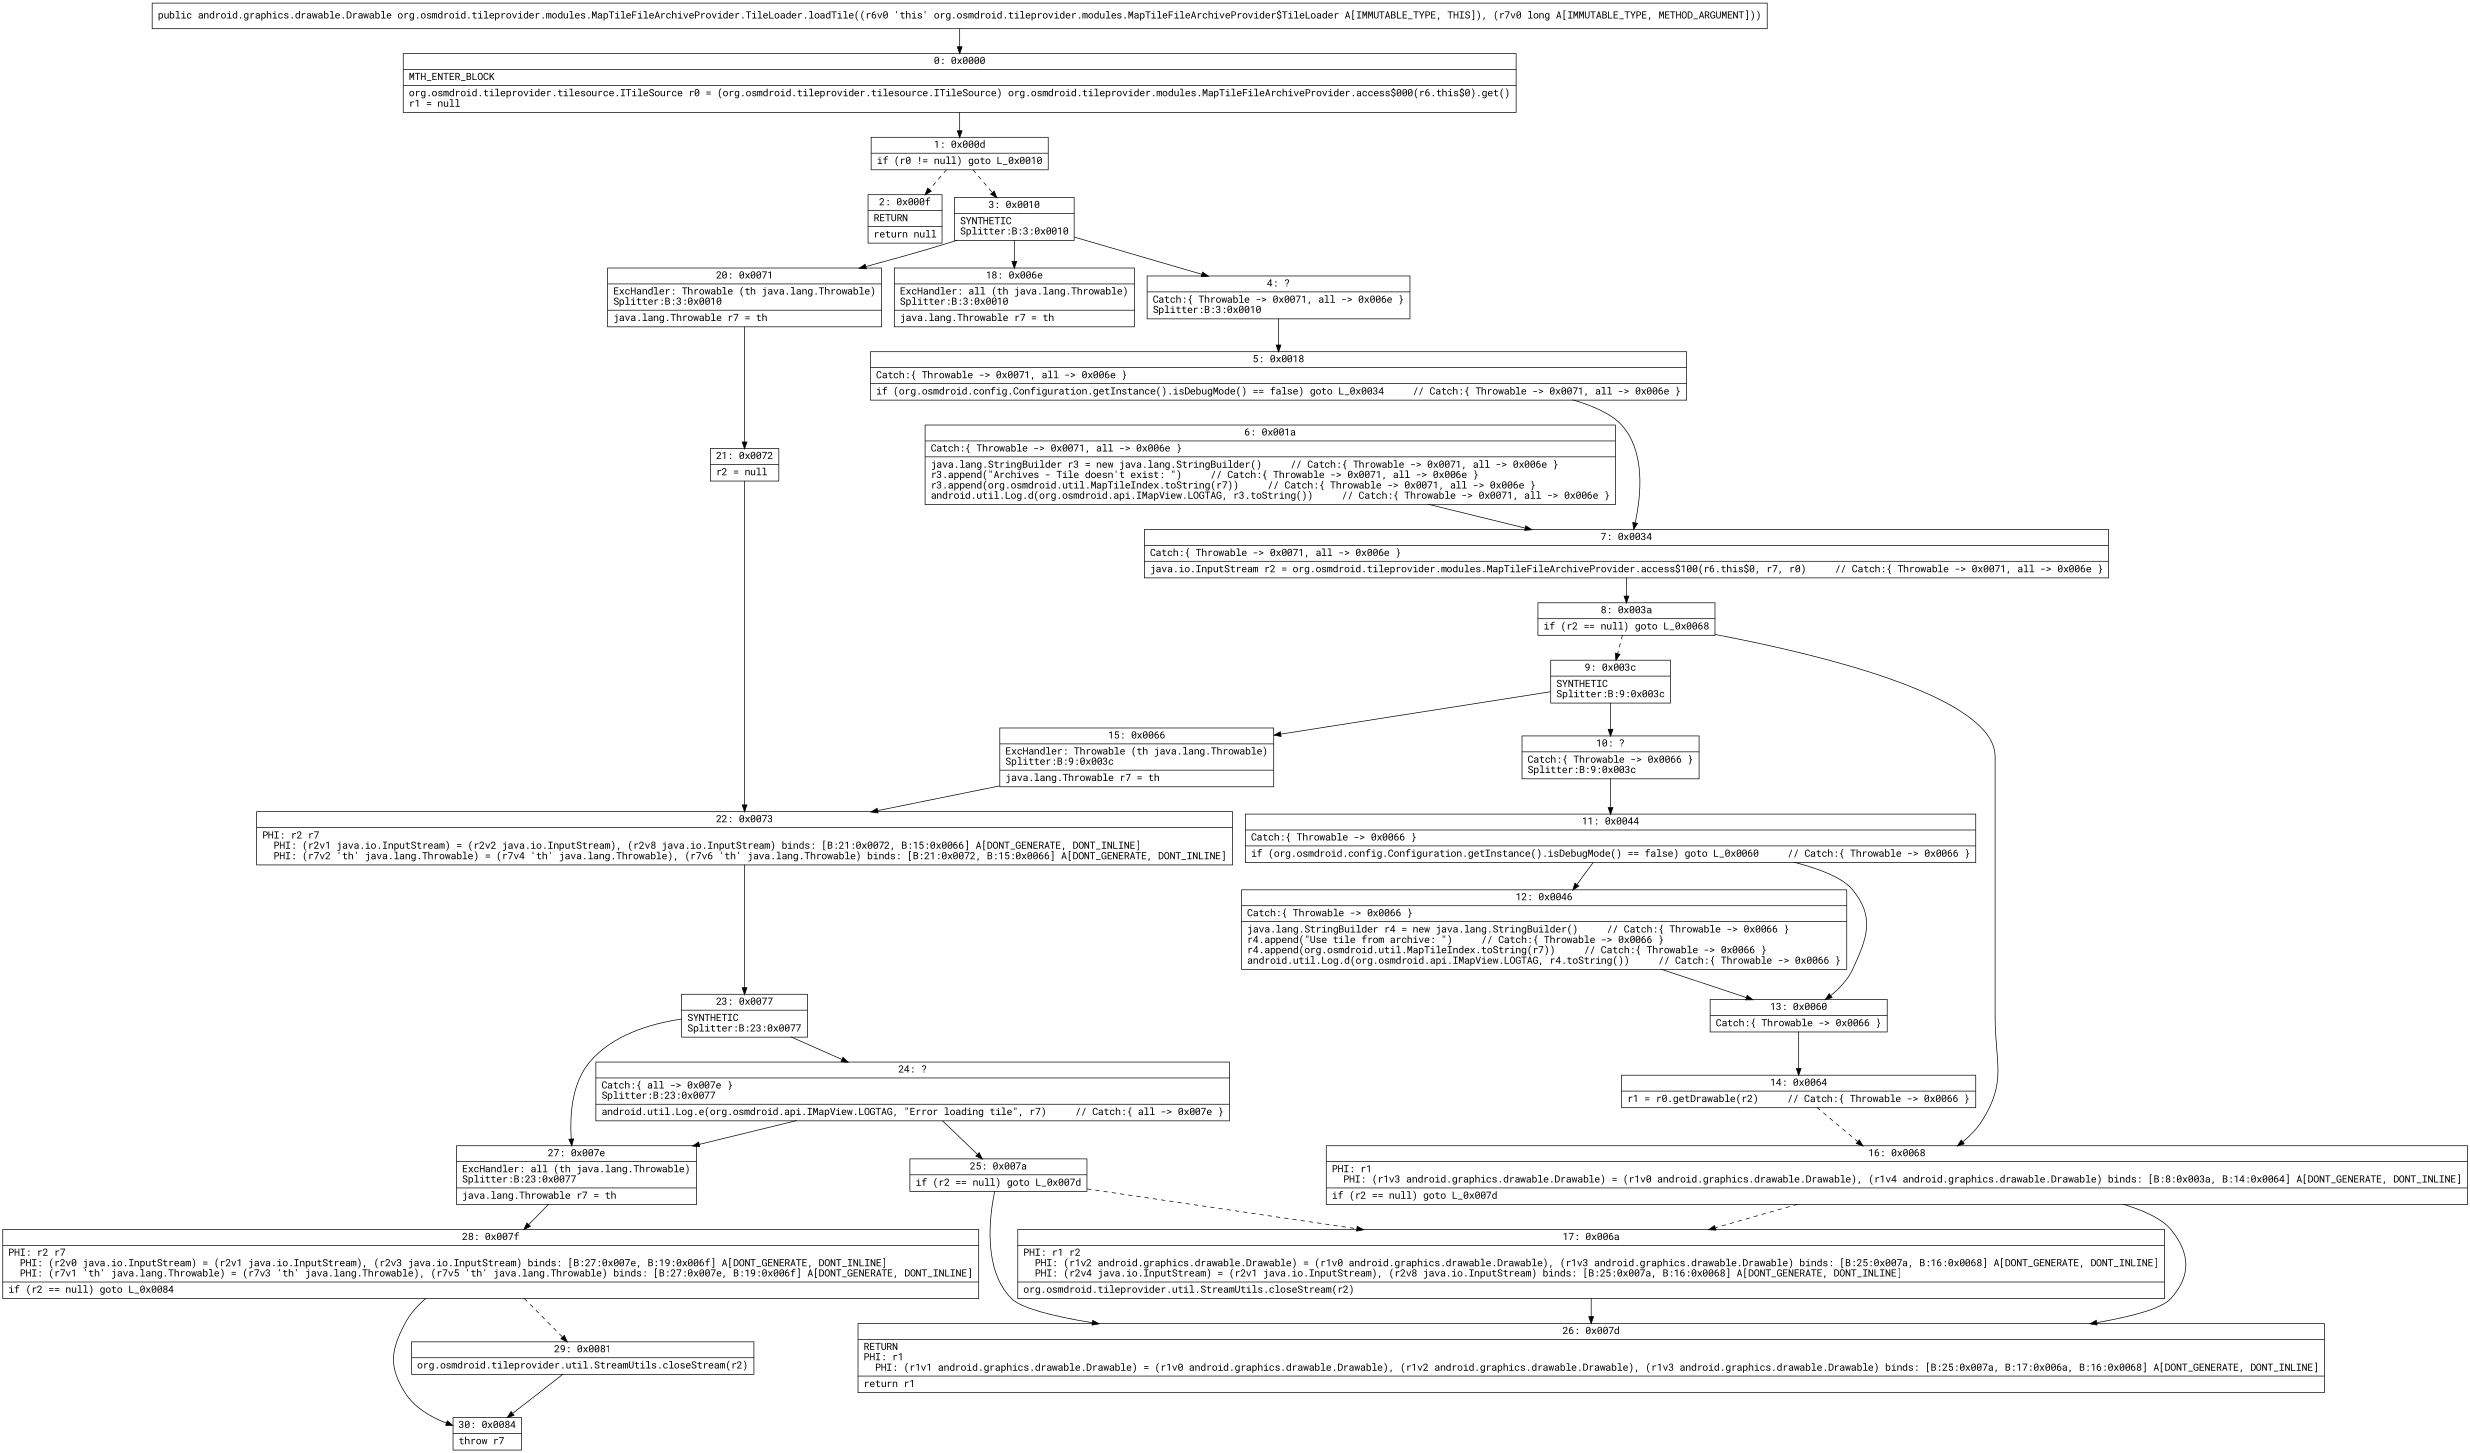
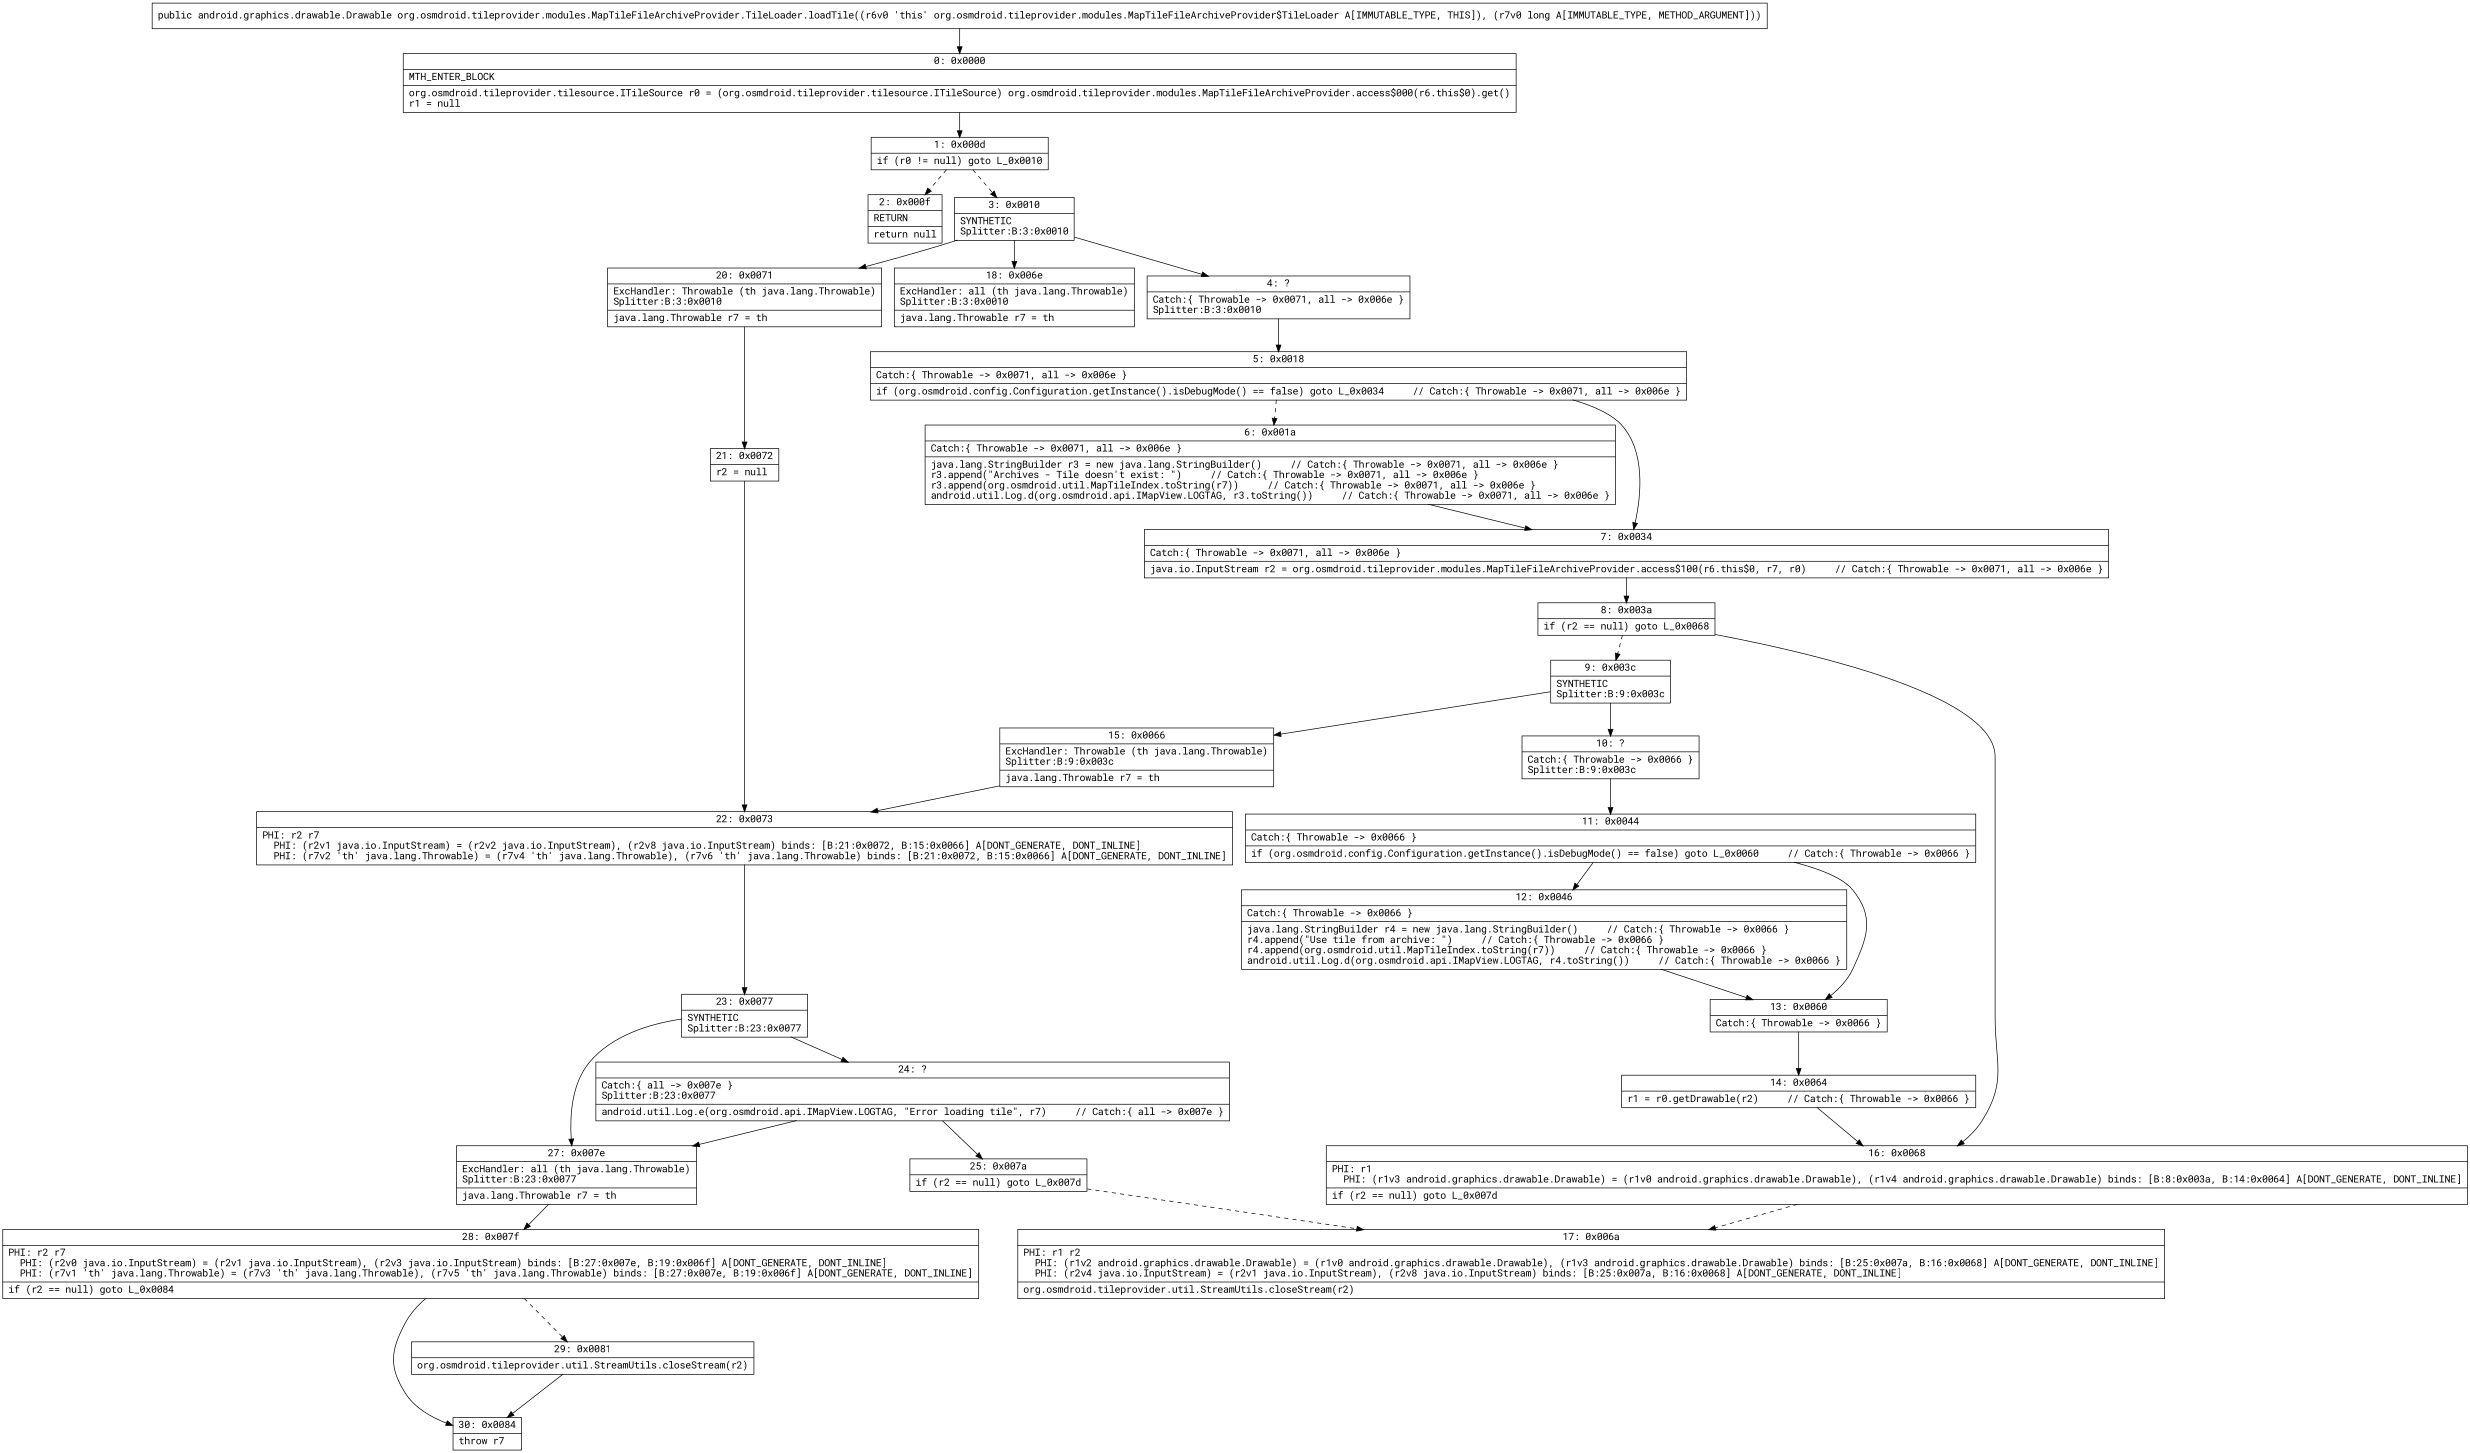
edge "5: 0x0018" -> "6: 0x001a": added
edge "14: 0x0064" -> "16: 0x0068": style dashed -> solid
node "26: 0x007d": removed
